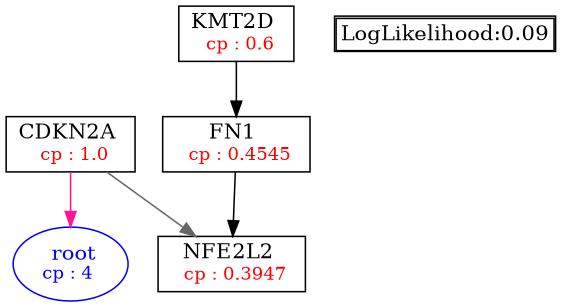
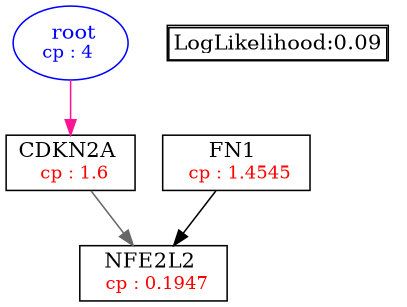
node "KMT2D": removed
node "CDKN2A": text "cp : 1.0" -> "cp : 1.6"
node "FN1": text "cp : 0.4545" -> "cp : 1.4545"
edge "CDKN2A" -> "root": reversed
node "NFE2L2": text "cp : 0.3947" -> "cp : 0.1947"
